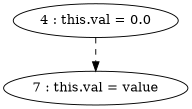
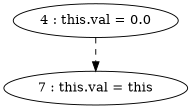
node "7 : this.val = value": label "7 : this.val = value" -> "7 : this.val = this"
